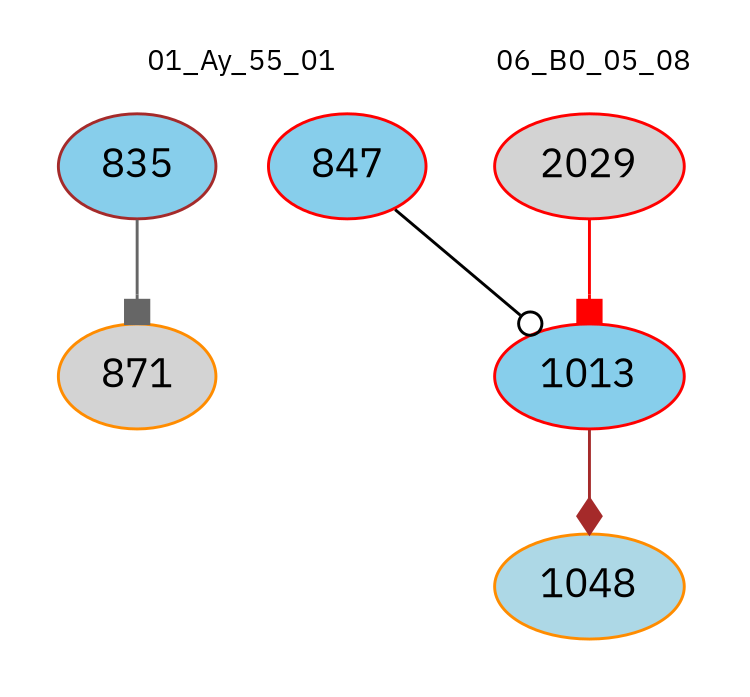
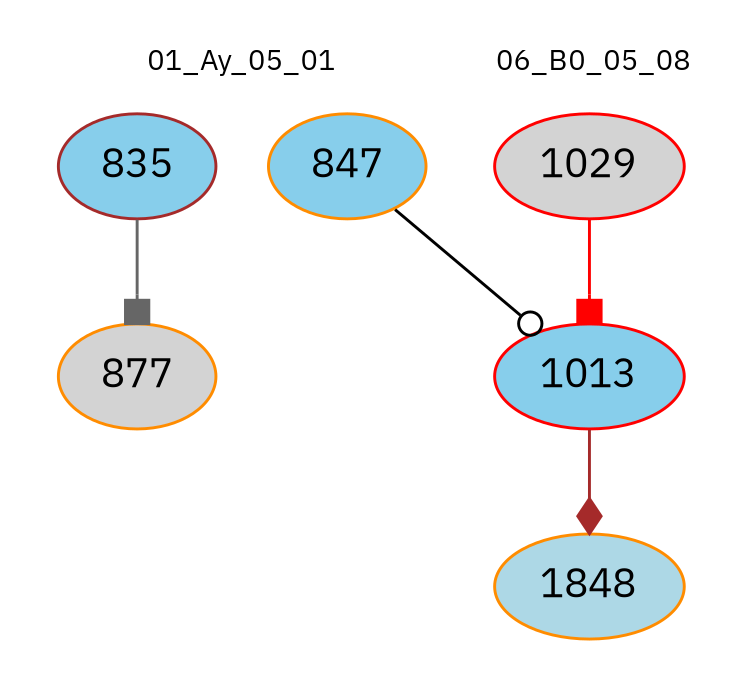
cluster "01_Ay_55_01": label "01_Ay_55_01" -> "01_Ay_05_01"
node "847": color red -> darkorange
node "2029": label "2029" -> "1029"
node "871": label "871" -> "877"
node "1048": label "1048" -> "1848"
